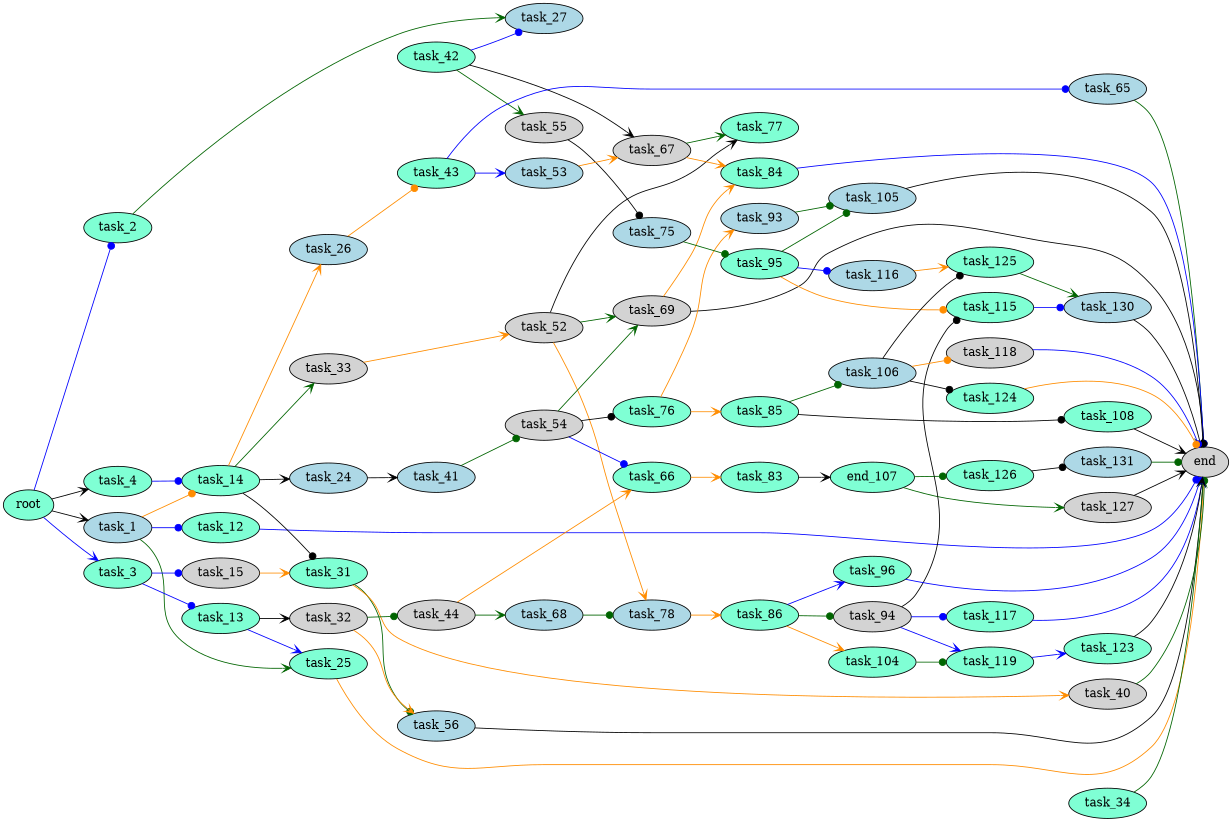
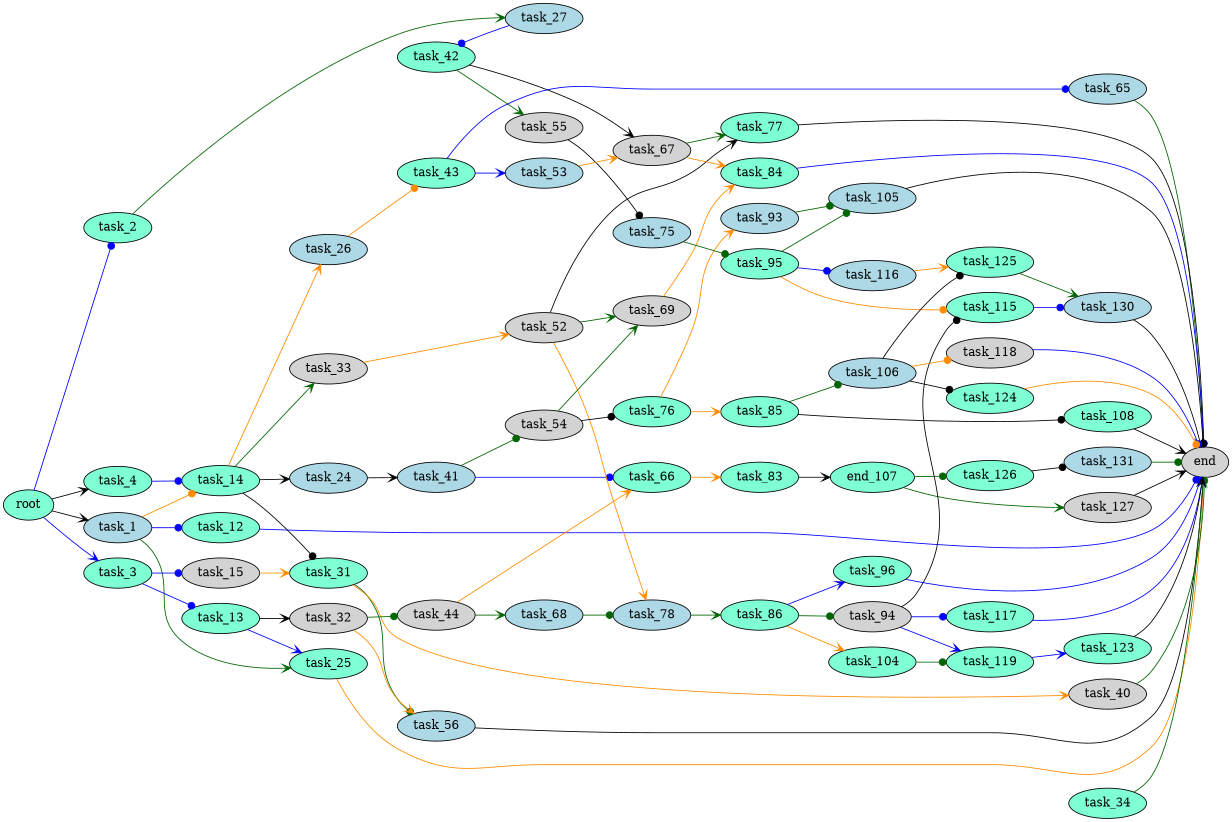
edge "task_42" -> "task_27": reversed
edge "task_69" -> "end": now "task_77" -> "end"
edge "task_54" -> "task_66": now "task_41" -> "task_66"
edge "task_78" -> "task_86": color darkorange -> darkgreen
